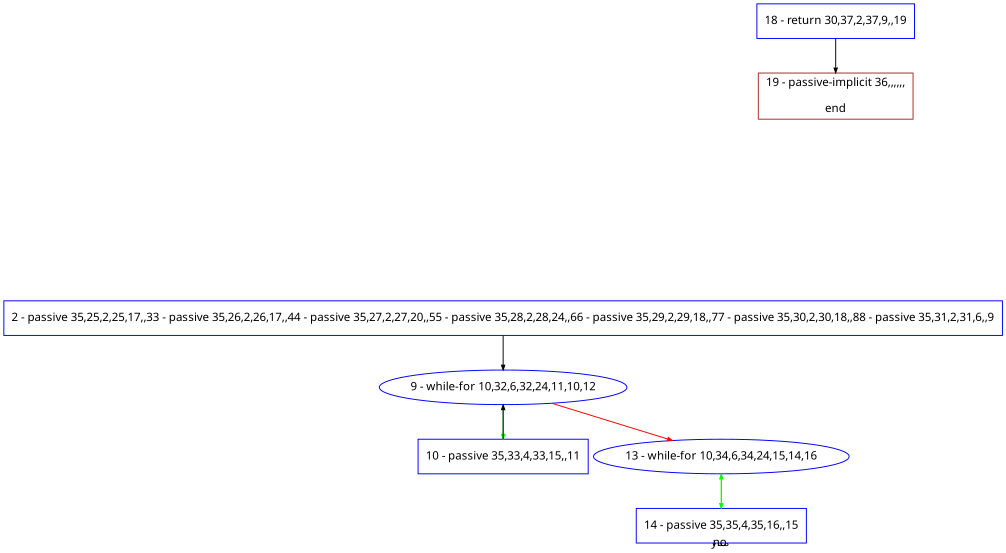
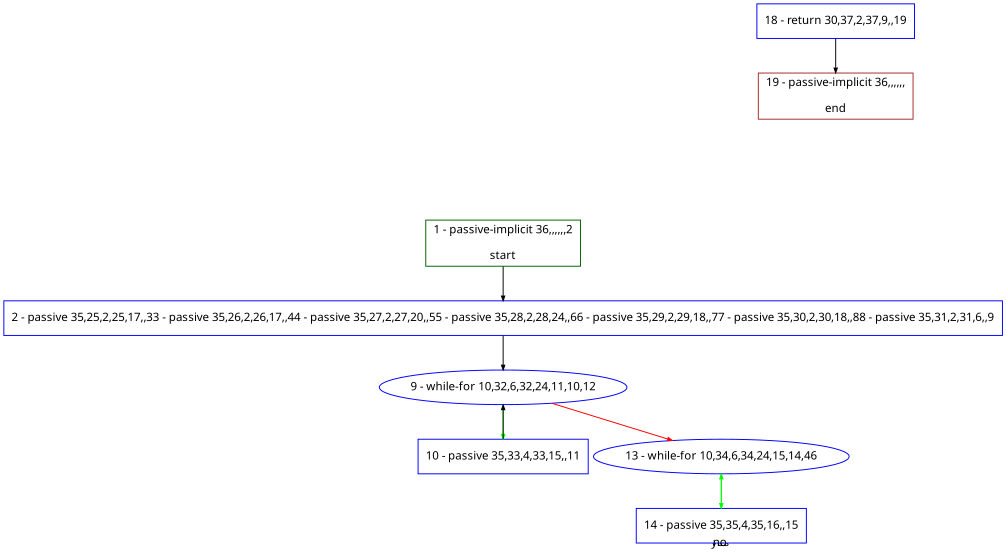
node "1 - passive-implicit 36,,,,,,2 start": added
node "13 - while-for 10,34,6,34,24,15,14,16": label "13 - while-for 10,34,6,34,24,15,14,16" -> "13 - while-for 10,34,6,34,24,15,14,46"
